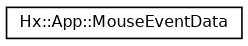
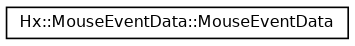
node "Hx::App::MouseEventData": label "Hx::App::MouseEventData" -> "Hx::MouseEventData::MouseEventData"
